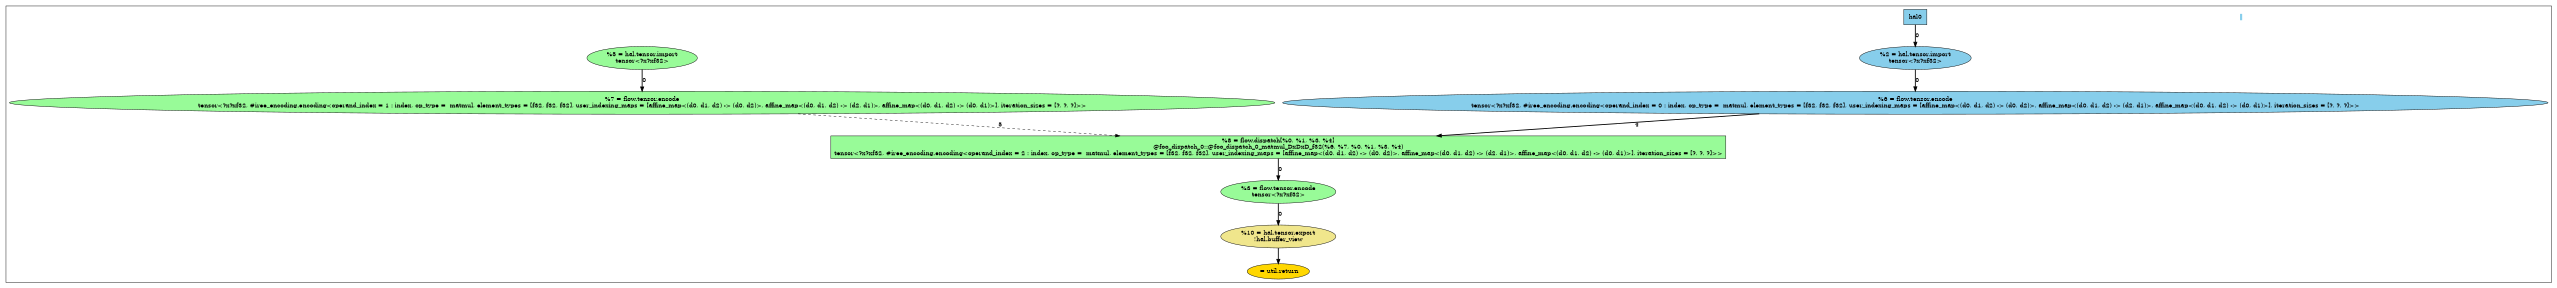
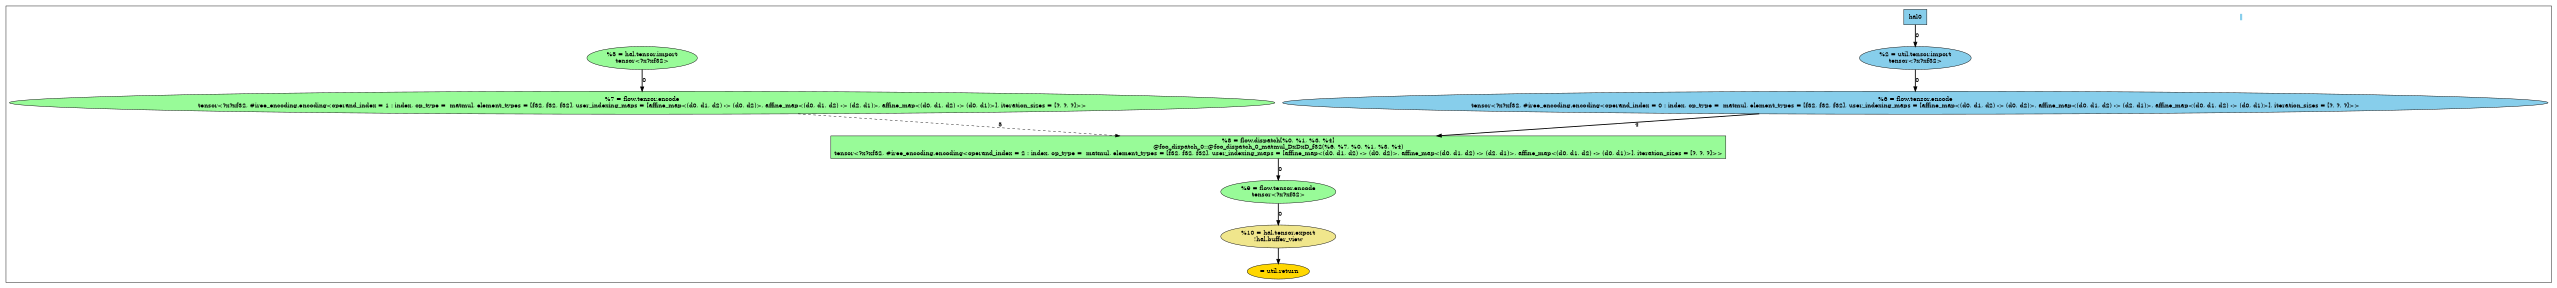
node "%2 = hal.tensor.import tensor<?x?xf32>": label "%2 = hal.tensor.import tensor<?x?xf32>" -> "%2 = util.tensor.import tensor<?x?xf32>"
node "%3 = flow.tensor.encode tensor<?x?xf32>": label "%3 = flow.tensor.encode tensor<?x?xf32>" -> "%9 = flow.tensor.encode tensor<?x?xf32>"
